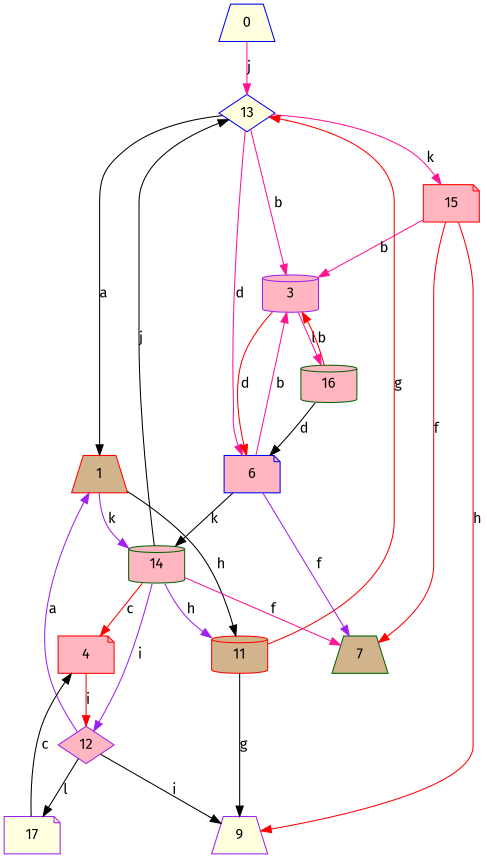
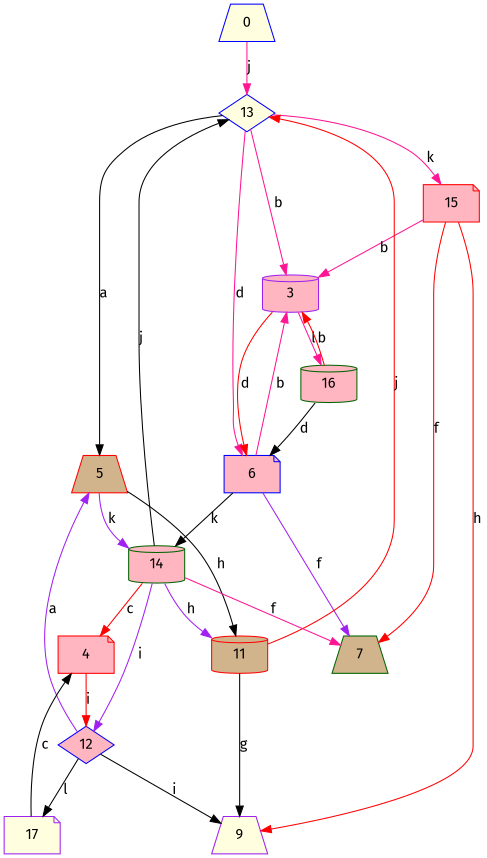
edge "11" -> "13": label "g" -> "j"
node "1": label "1" -> "5"
node "12": color purple -> blue
